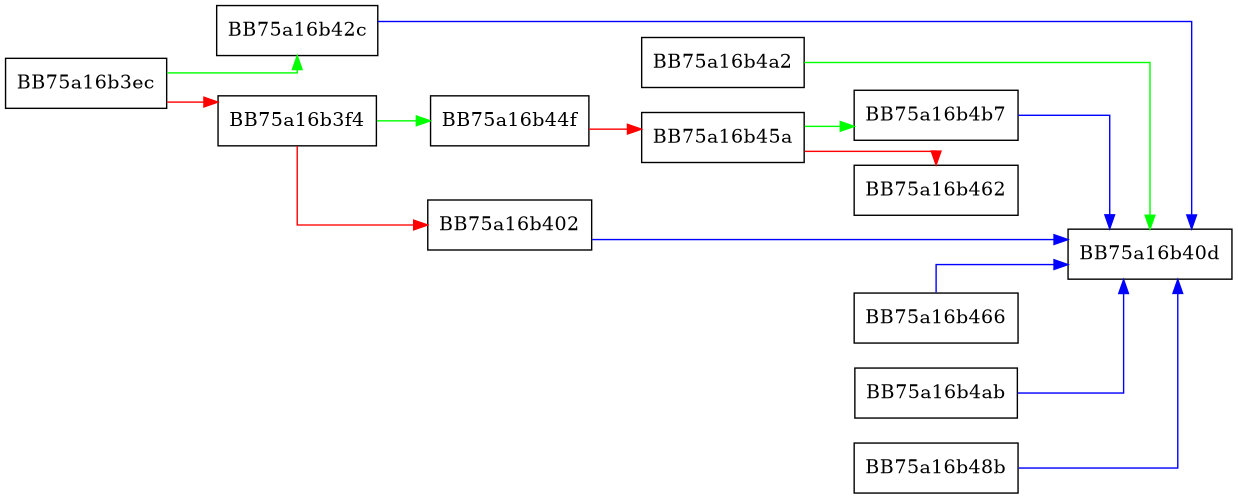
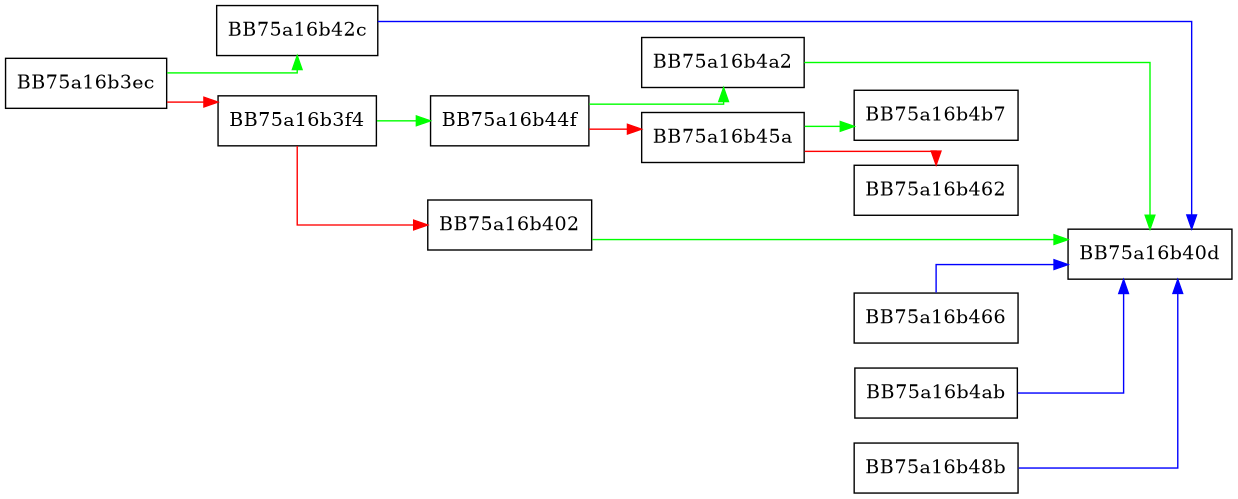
edge "BB75a16b44f" -> "BB75a16b4a2": added
edge "BB75a16b4b7" -> "BB75a16b40d": removed
edge "BB75a16b402" -> "BB75a16b40d": color blue -> green
